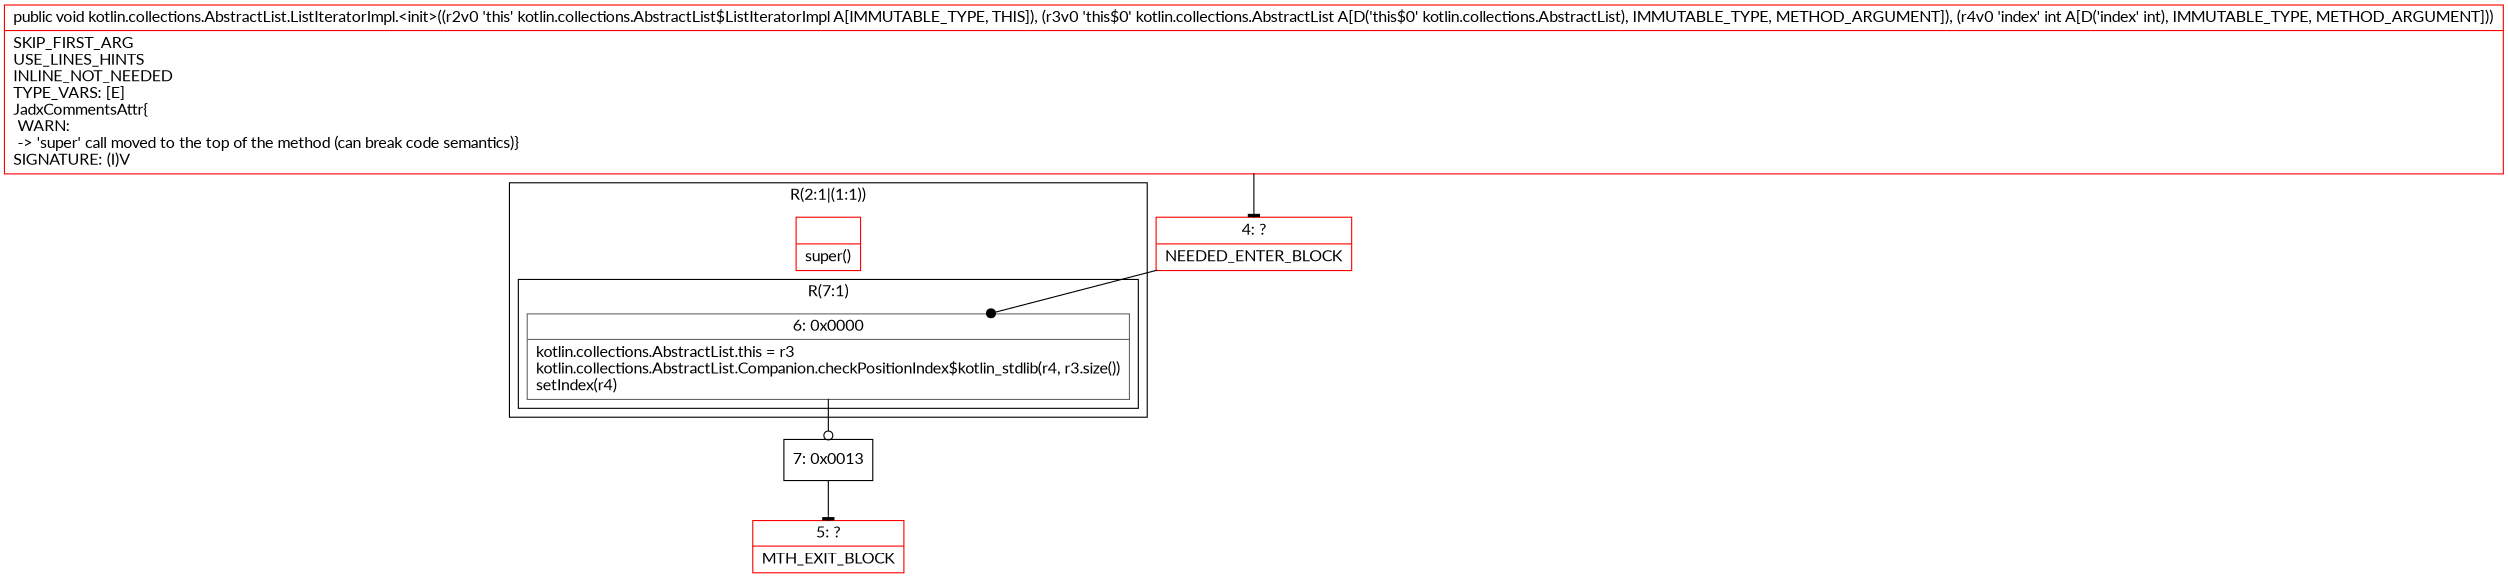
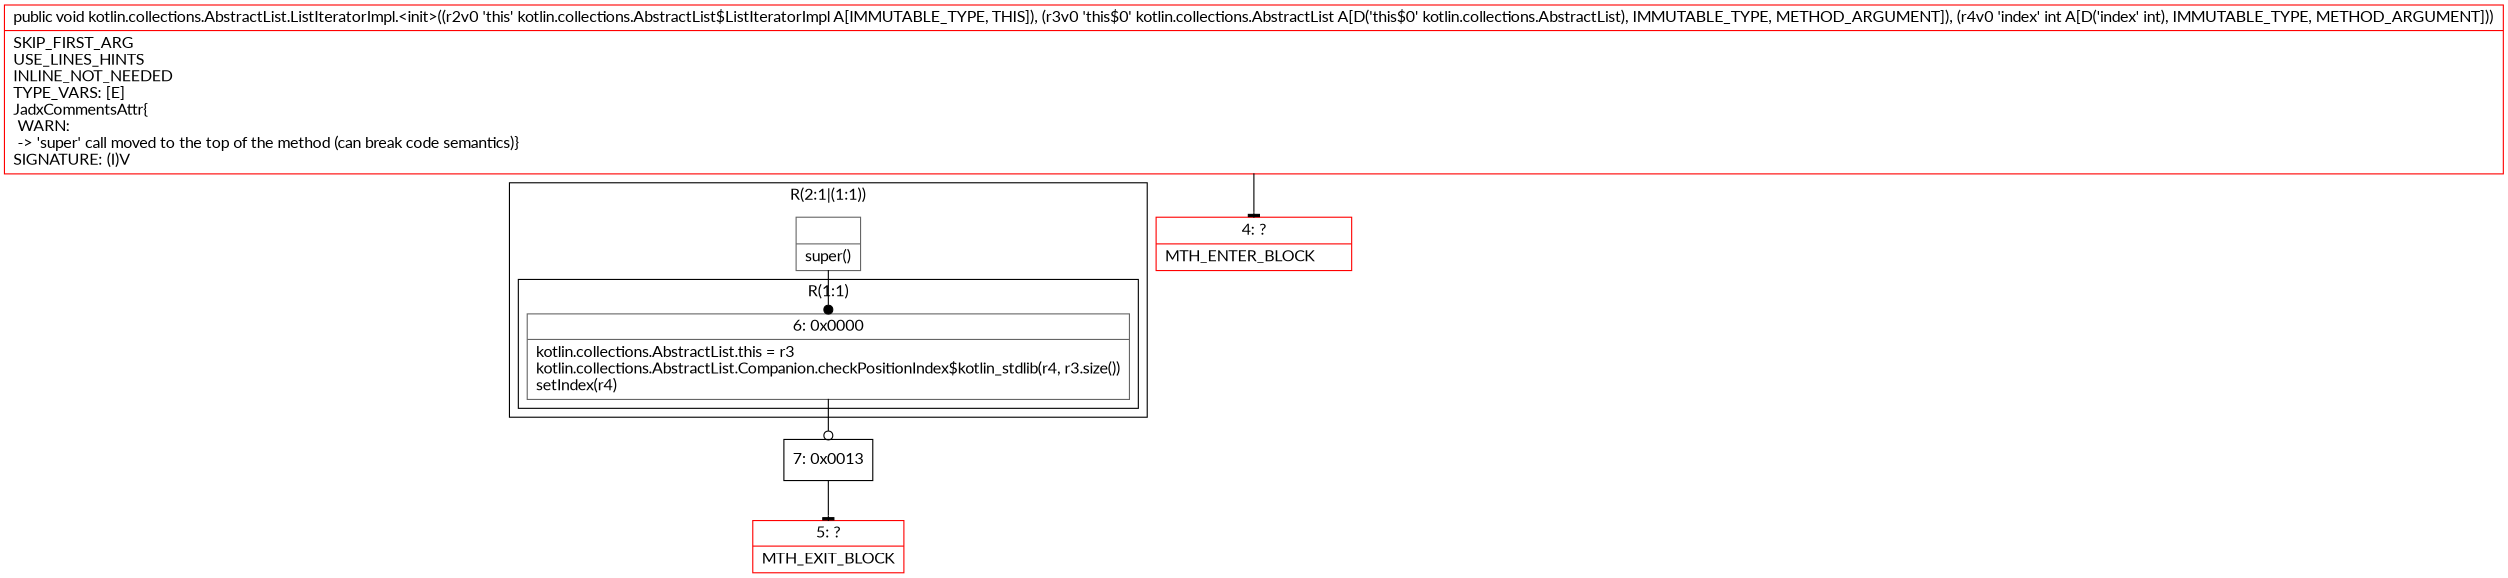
node "super()": color red -> gray40
node "4: ?": text "NEEDED_ENTER_BLOCK" -> "MTH_ENTER_BLOCK"
edge "4: ?" -> "6: 0x0000": now "super()" -> "6: 0x0000"
cluster "R(7:1)": label "R(7:1)" -> "R(1:1)"
